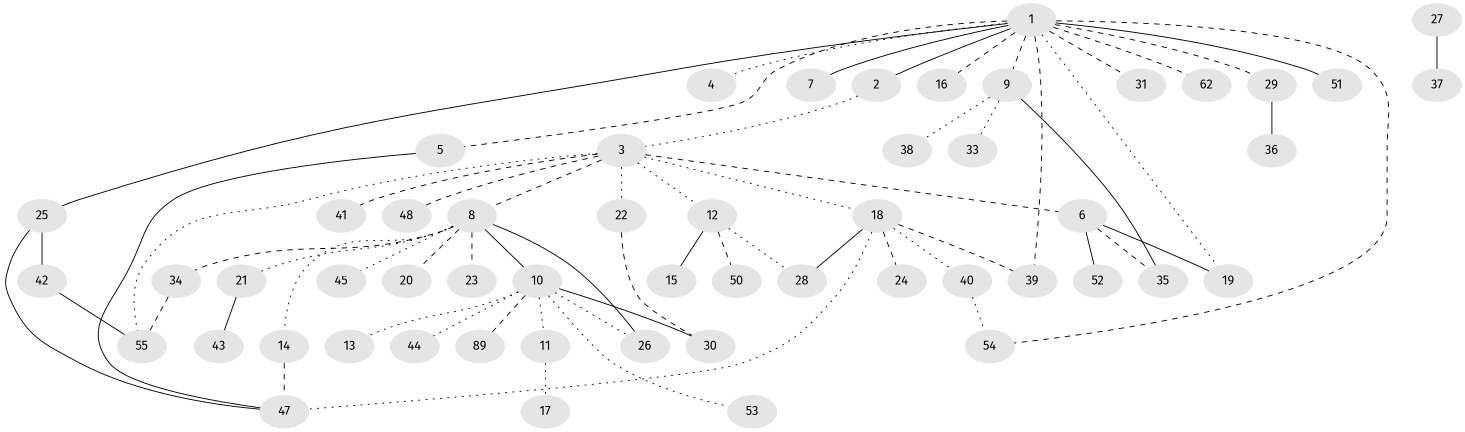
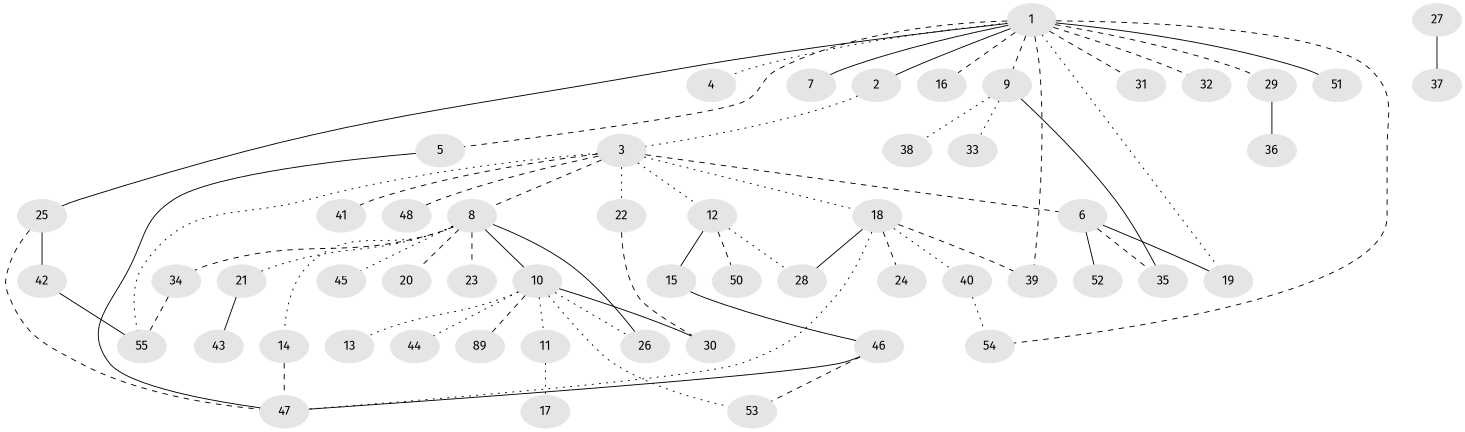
node "62": label "62" -> "32"
node "46": added
edge "25" -- "47": style solid -> dashed
